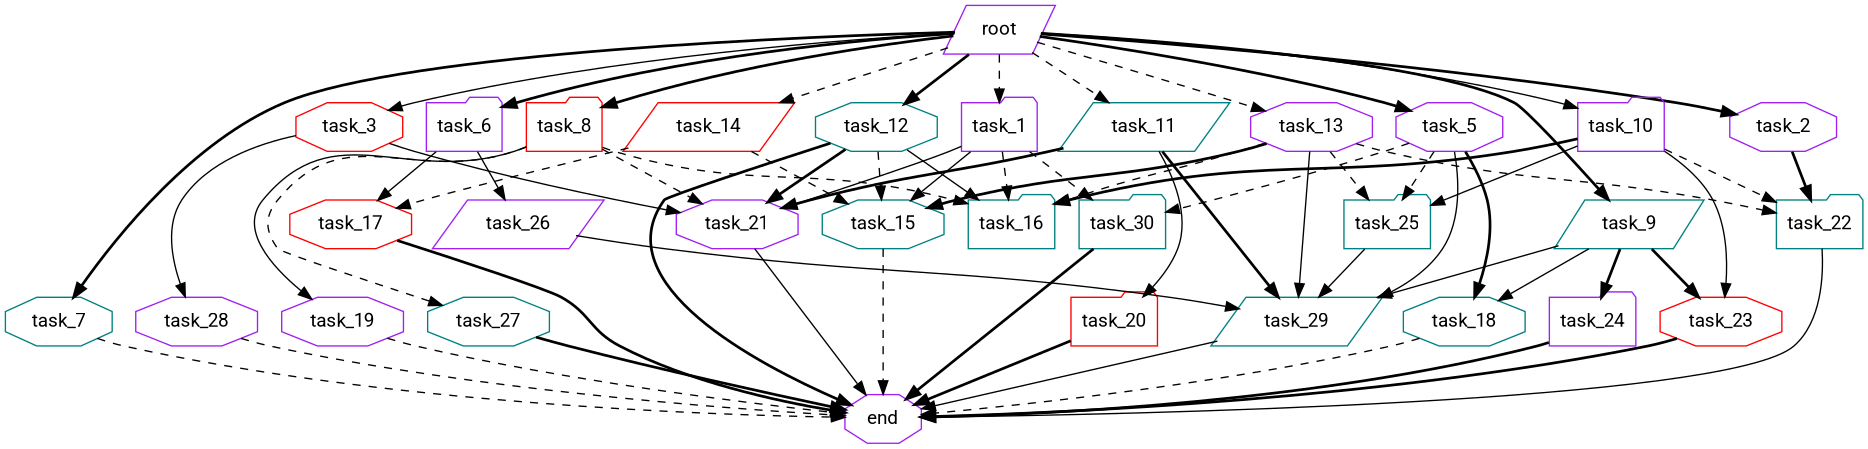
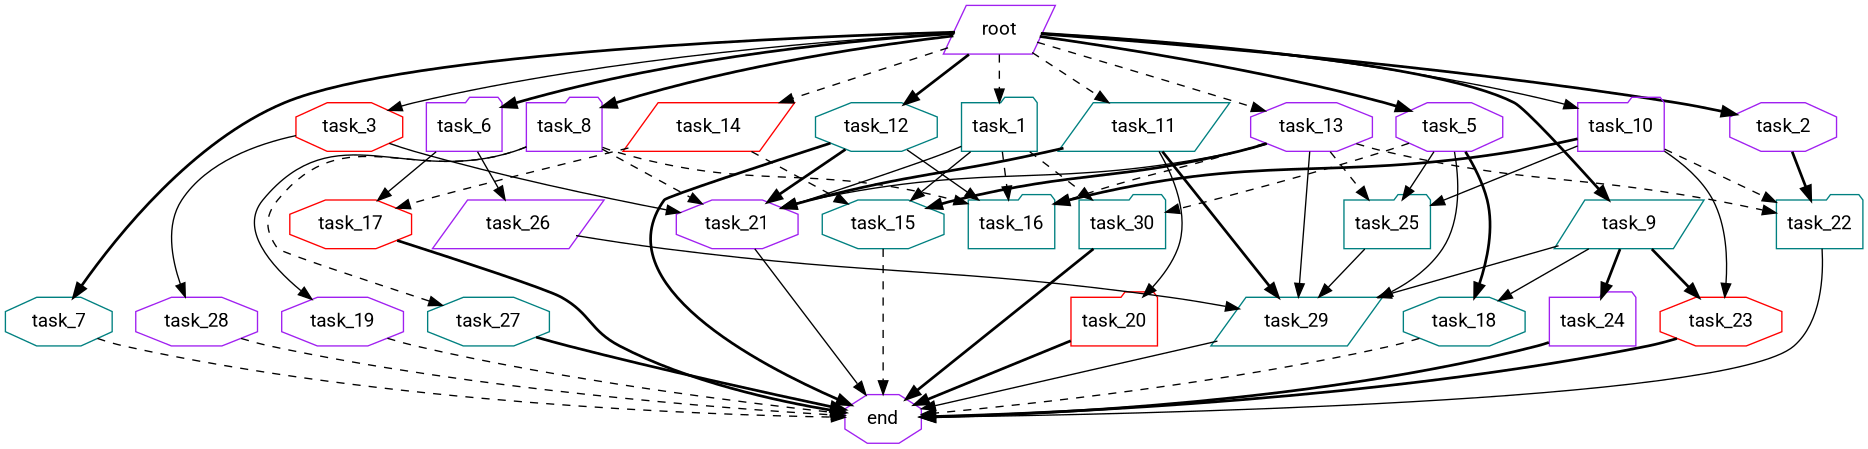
node "task_8": color red -> purple
node "task_1": color purple -> teal
edge "task_12" -> "task_15": removed
edge "task_5" -> "task_25": style dashed -> solid
edge "task_13" -> "task_21": added
